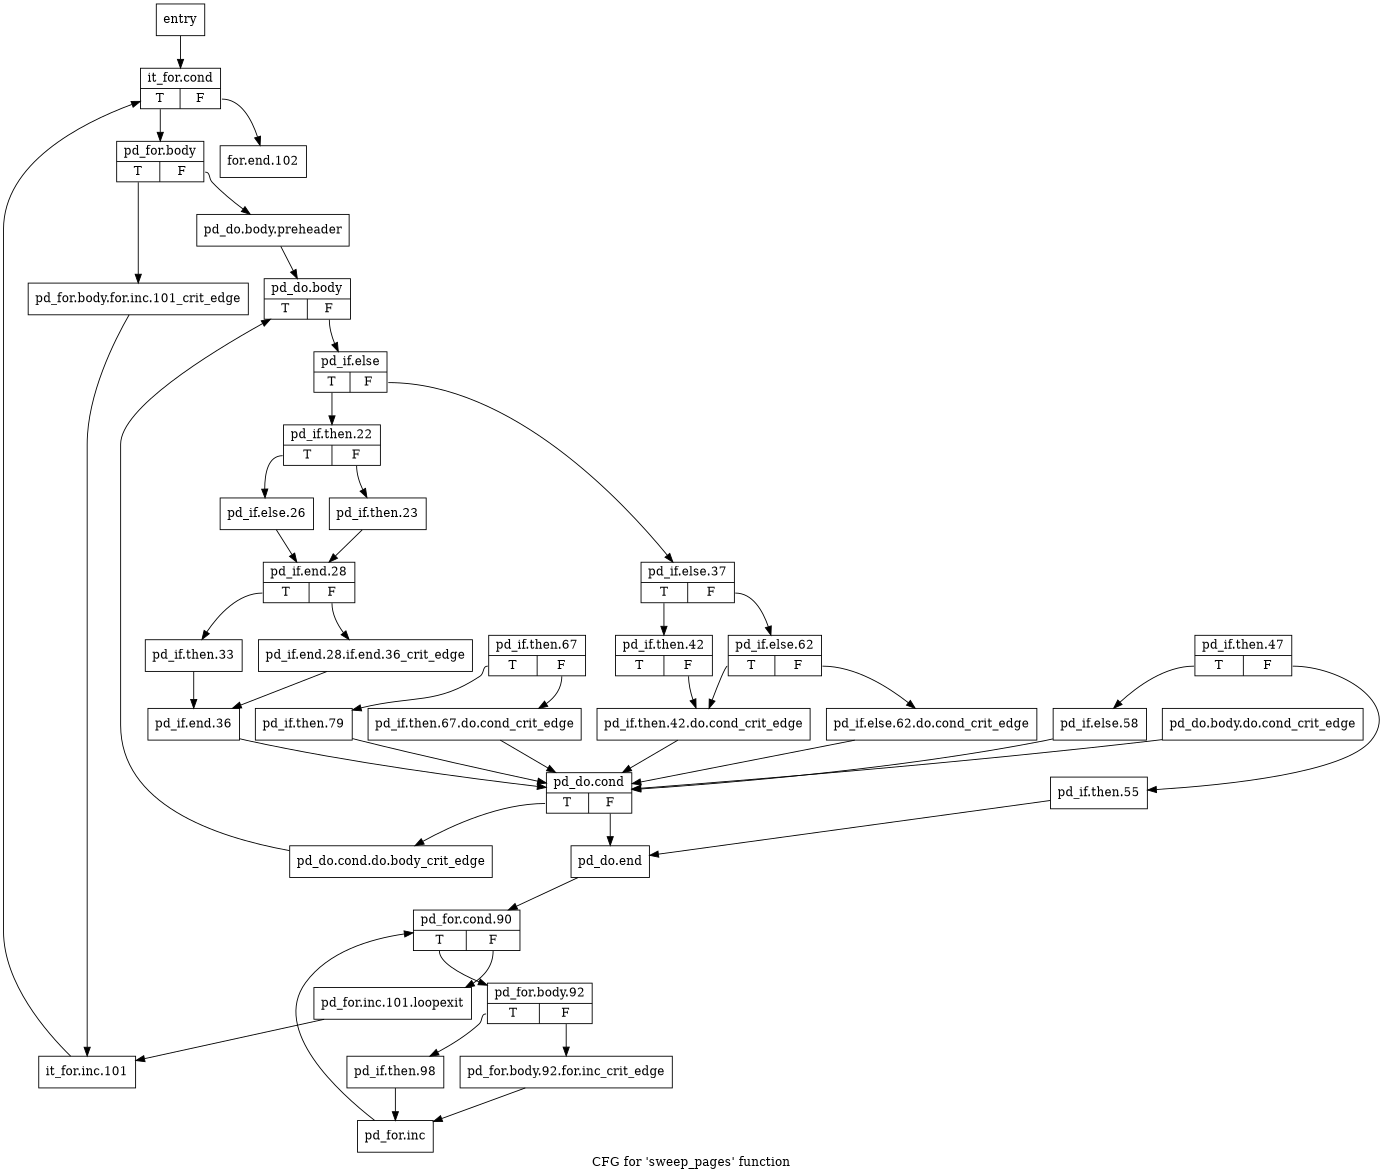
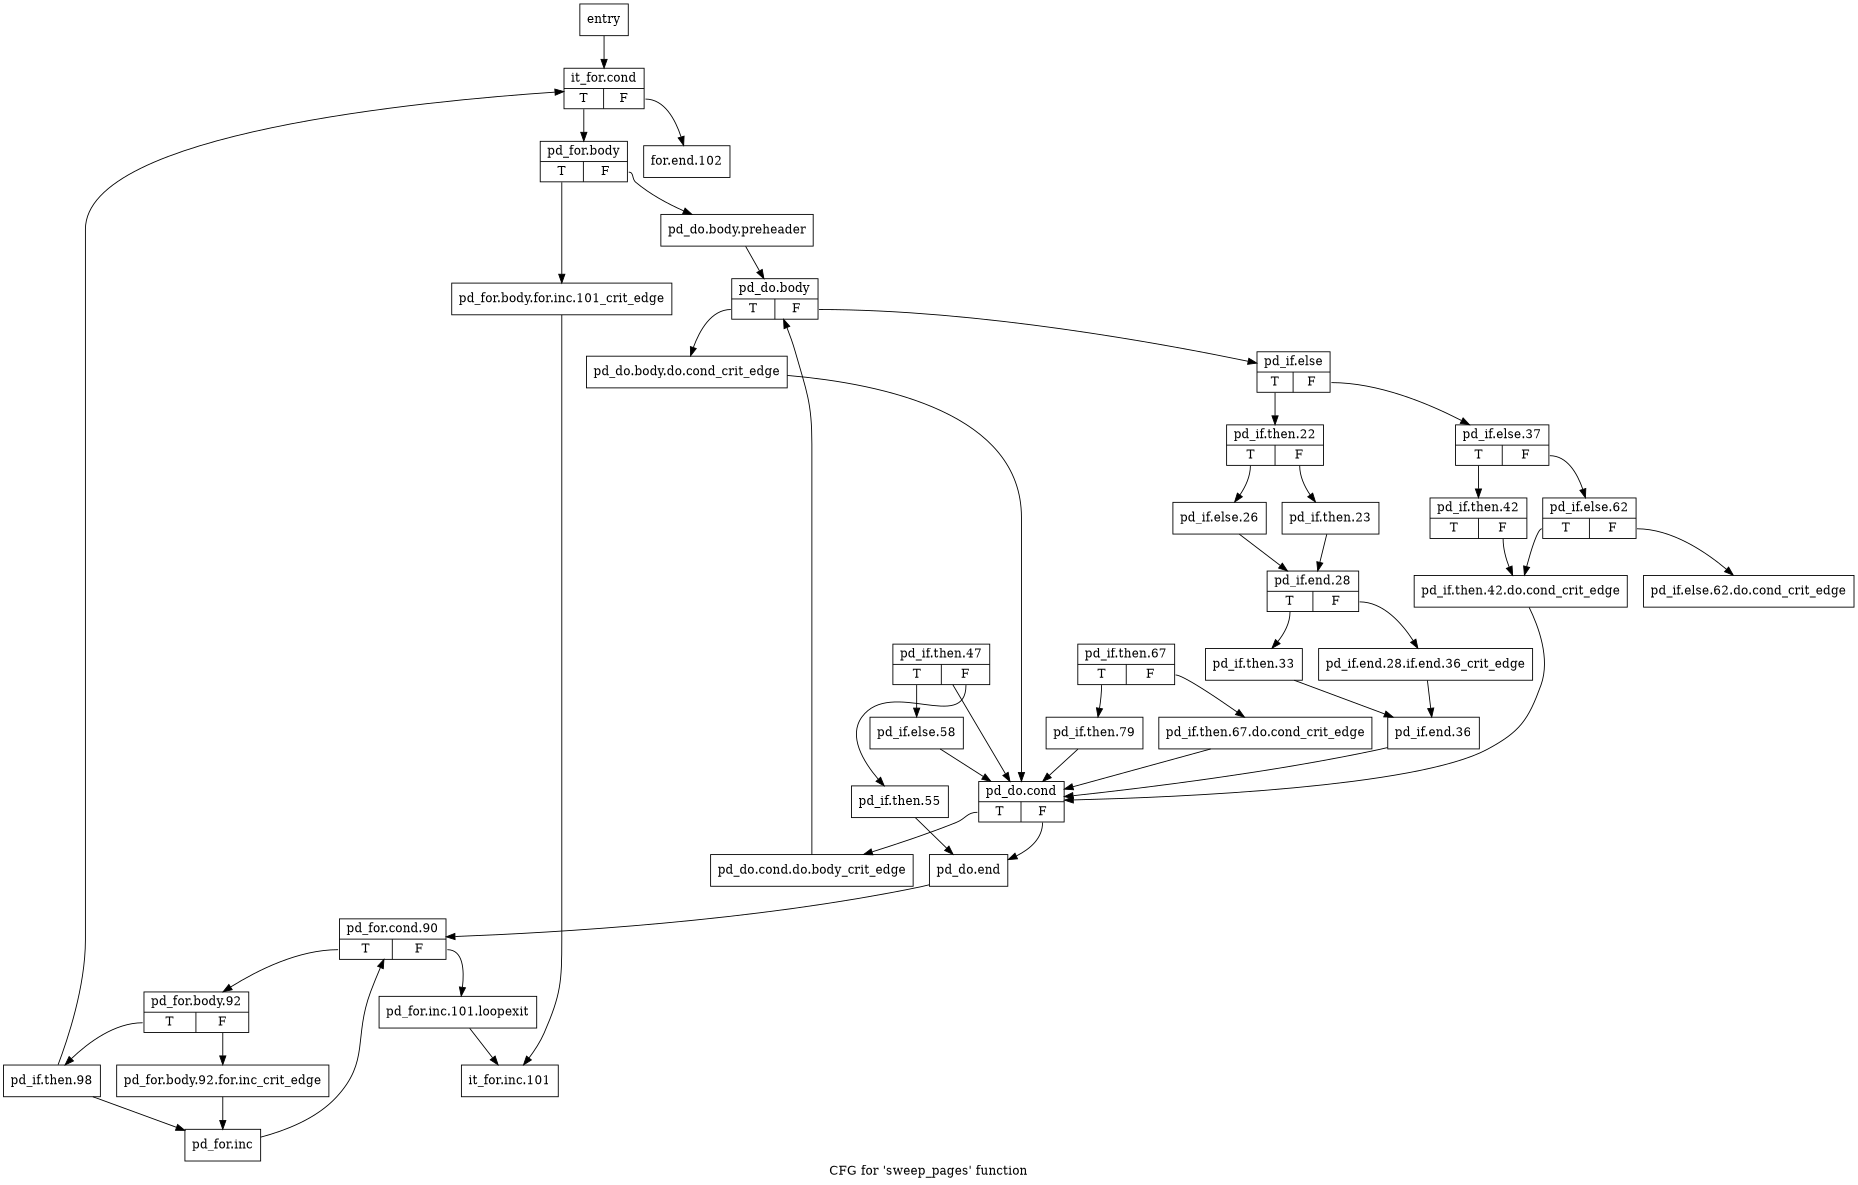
edge "pd_do.body" -> "pd_do.body.do.cond_crit_edge": added
edge "it_for.inc.101" -> "it_for.cond": now "pd_if.then.98" -> "it_for.cond"
edge "pd_if.else.62.do.cond_crit_edge" -> "pd_do.cond": now "pd_if.then.47" -> "pd_do.cond"
